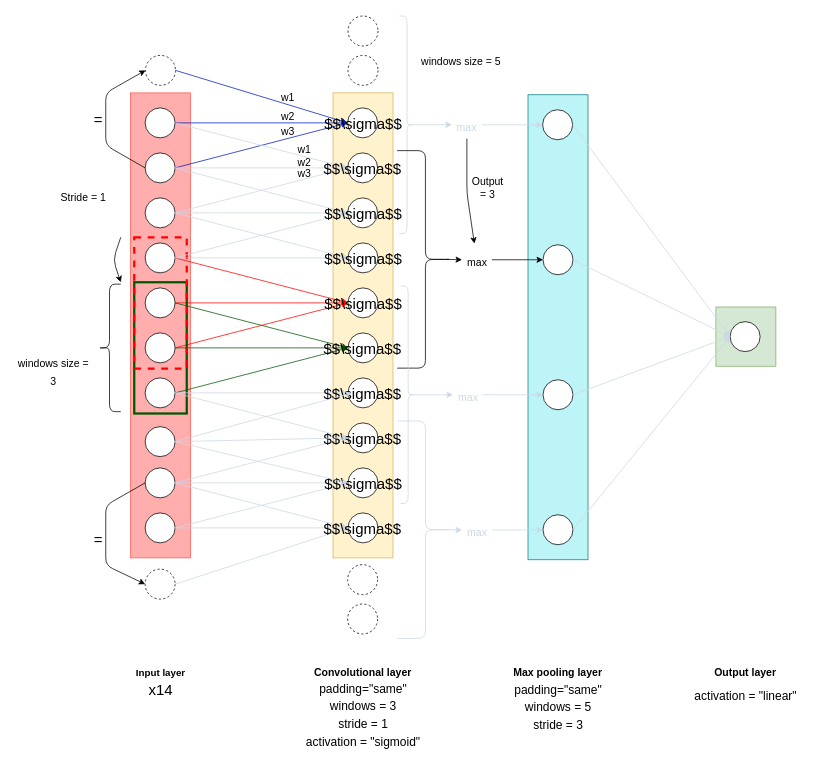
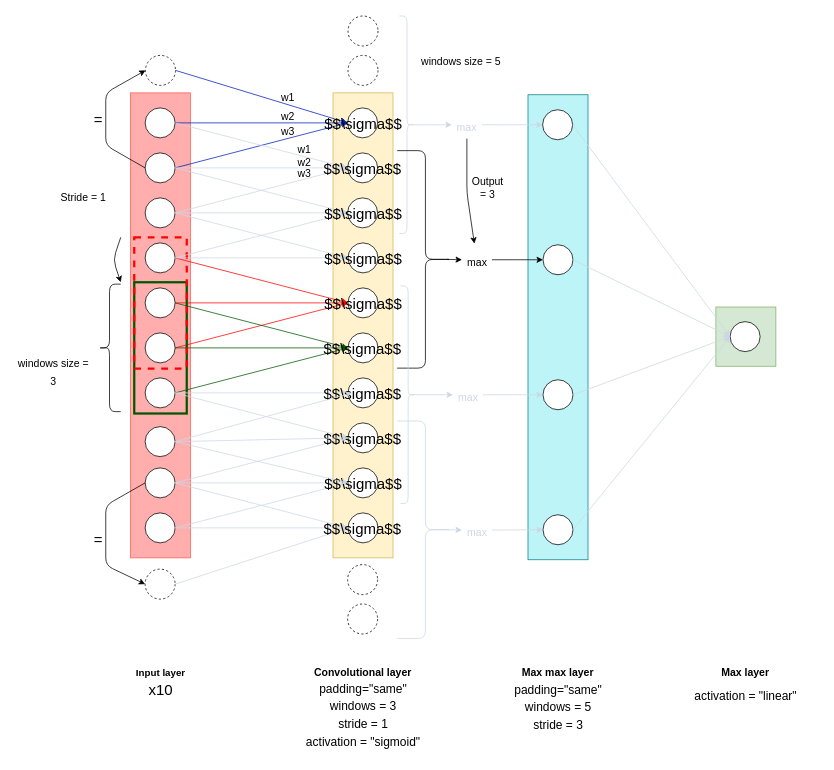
node "Max pooling layer": label "Max pooling layer" -> "Max max layer"
node "Output layer": label "Output layer" -> "Max layer"
node "x14": label "x14" -> "x10"
